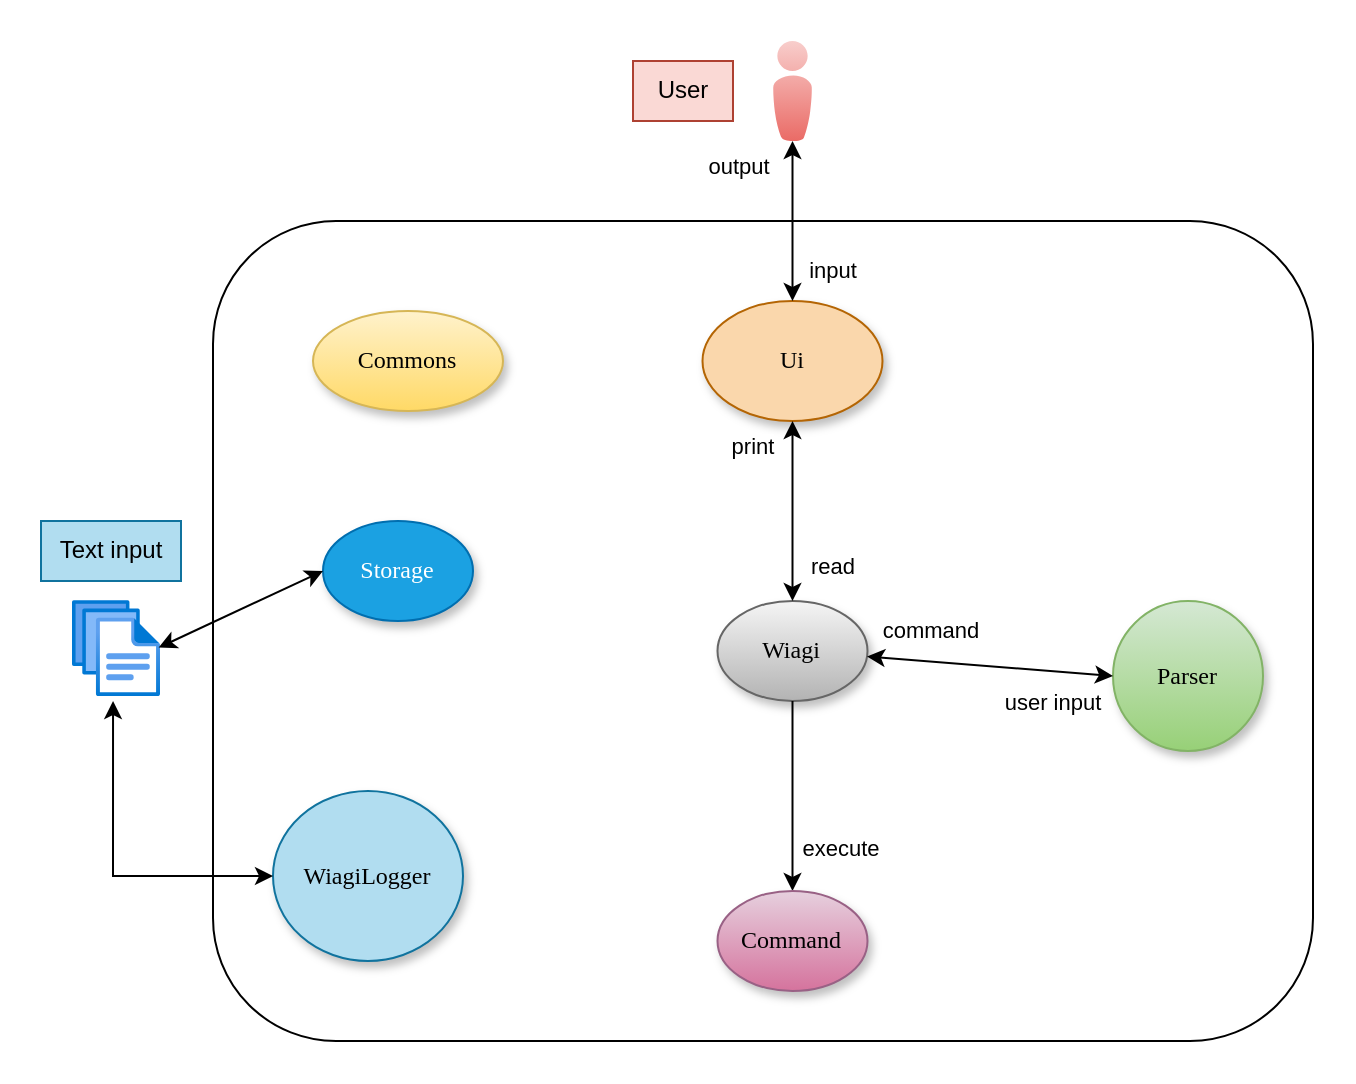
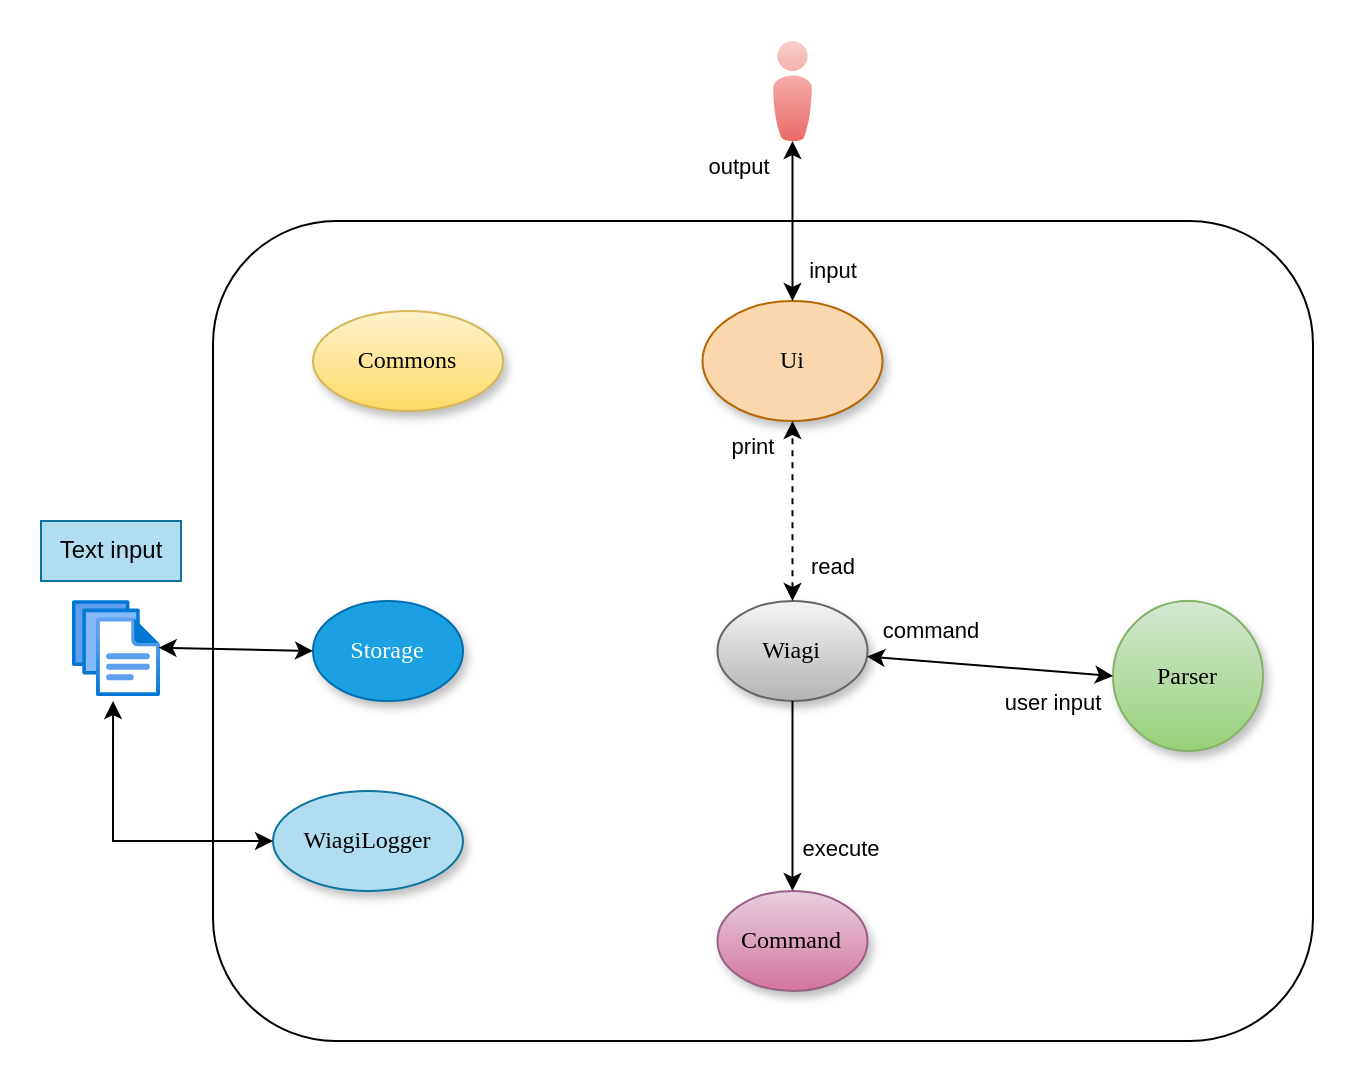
node "User": removed
edge "Ui" -- "Wiagi": style solid -> dashed
node "Storage": moved (398, 571) -> (388, 651)
node "WiagiLogger": size 190x170 -> 190x100
